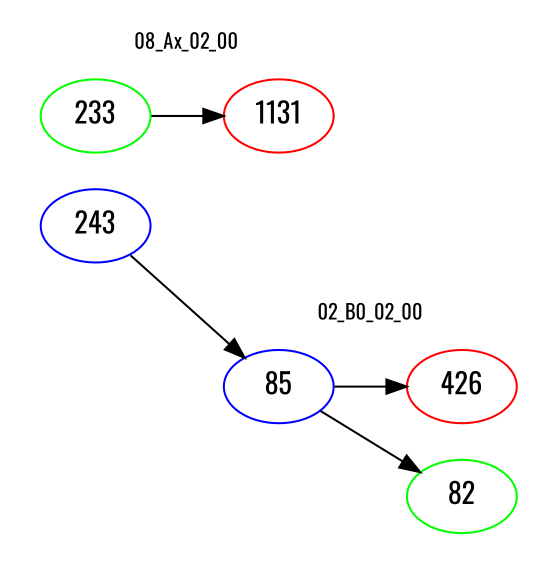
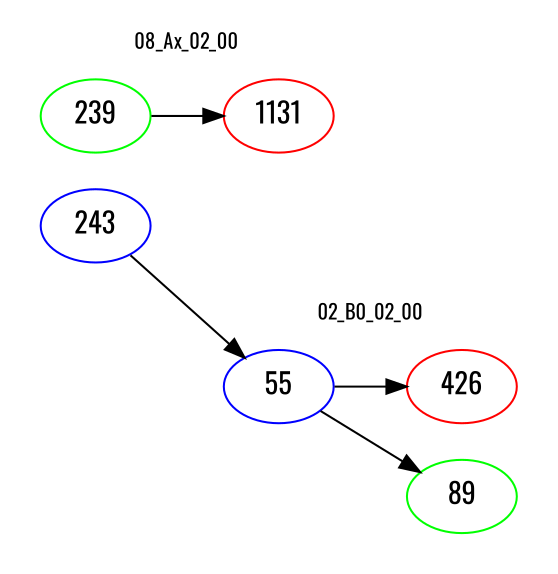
node "233": label "233" -> "239"
node "85": label "85" -> "55"
node "82": label "82" -> "89"
